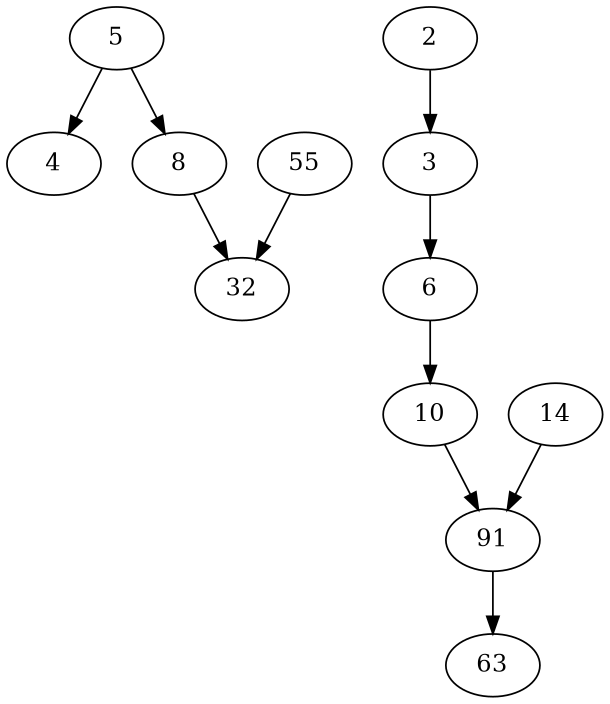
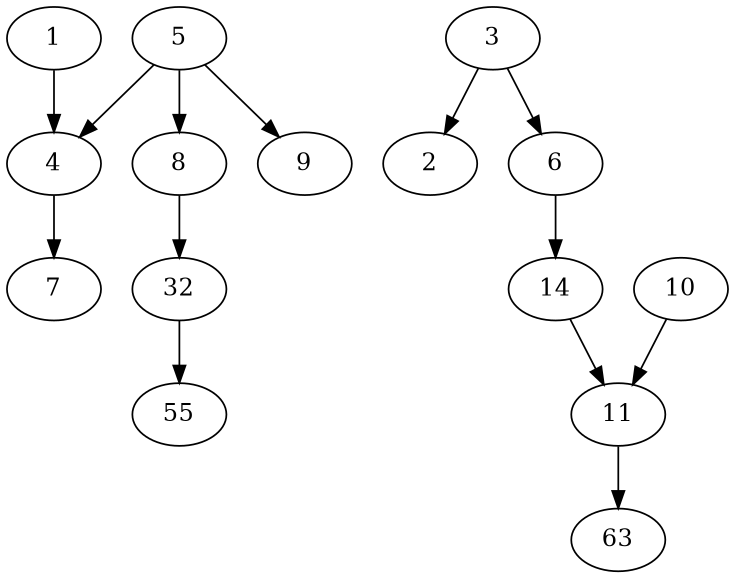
node "1": added
edge "2" -> "3": reversed
node "9": added
edge "55" -> "32": reversed
node "7": added
edge "6" -> "10": now "6" -> "14"
node "91": label "91" -> "11"
